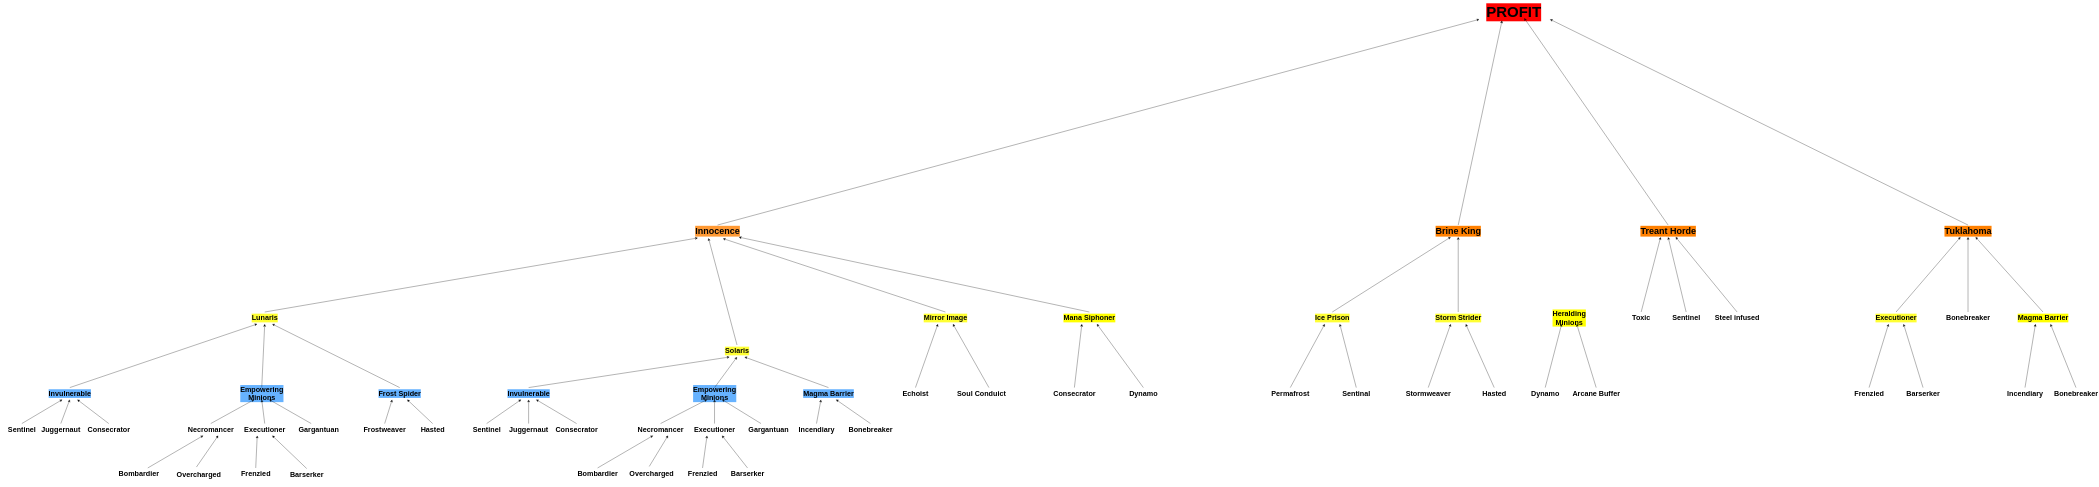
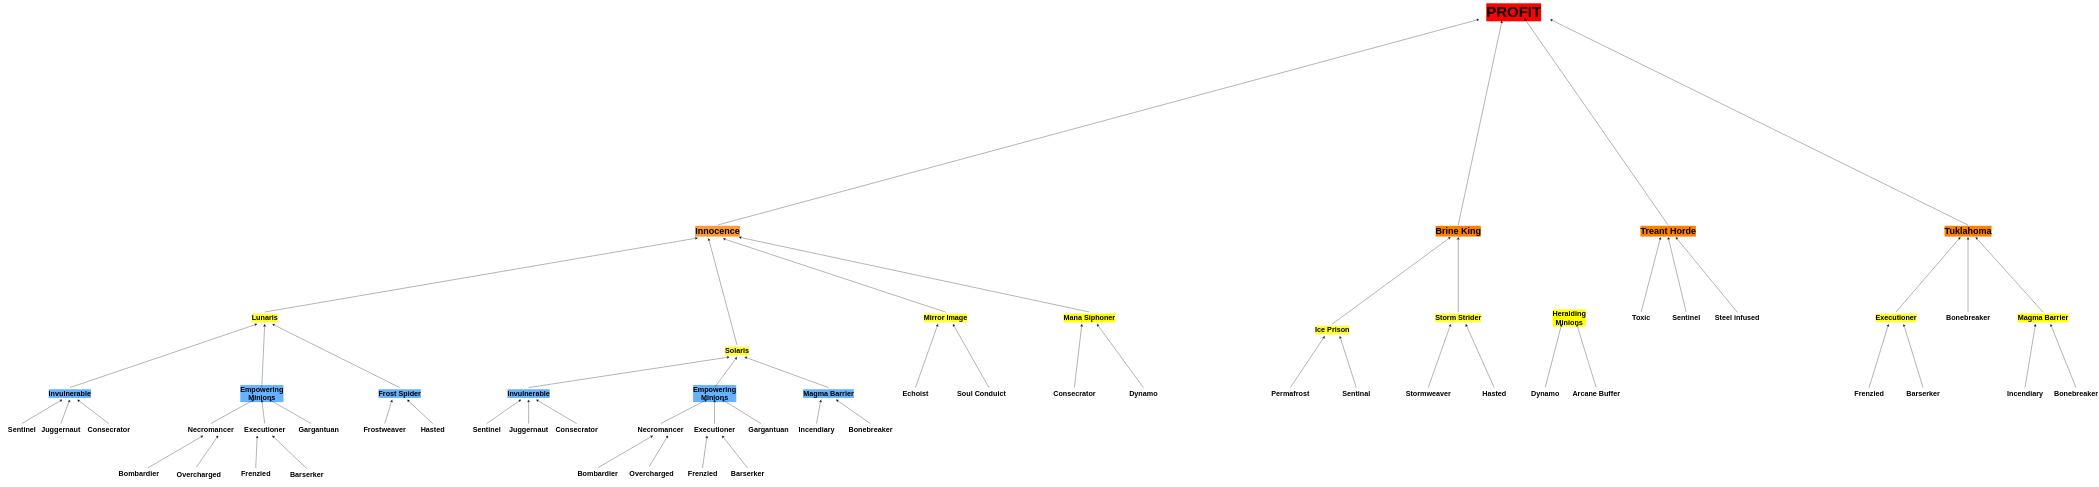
node "Ice Prison": moved (1332, 318) -> (1332, 330)
